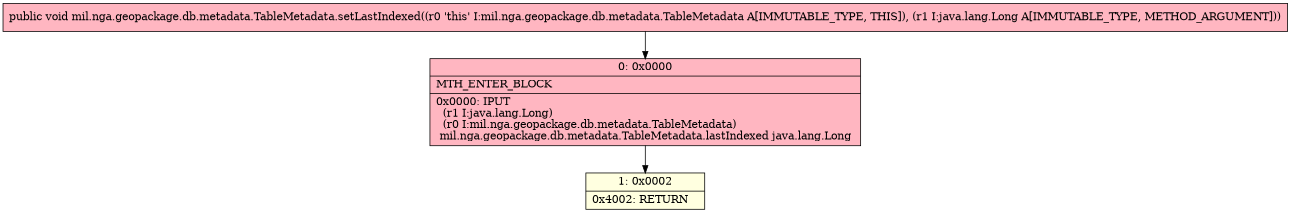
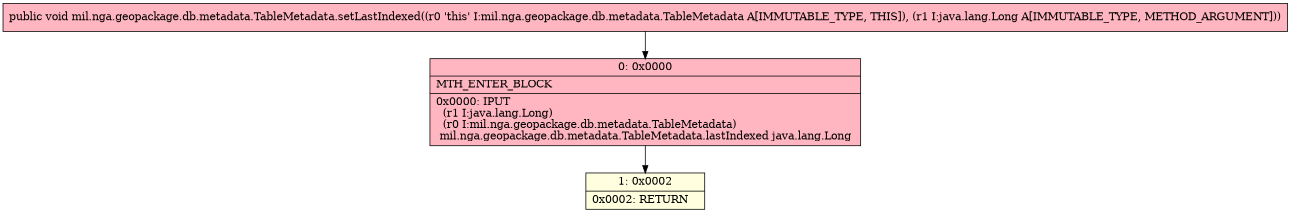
node "1: 0x0002": text "0x4002: RETURN" -> "0x0002: RETURN"
